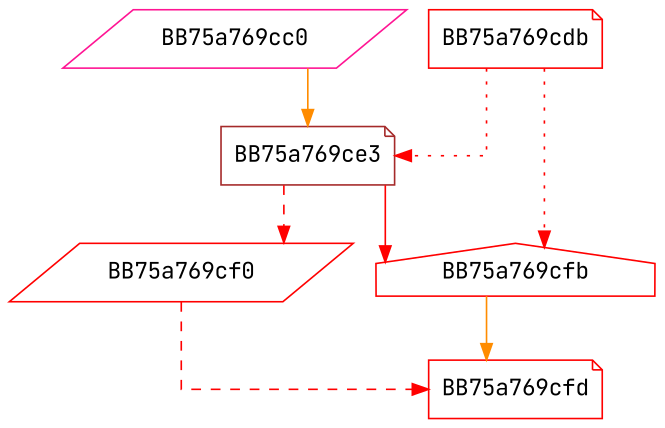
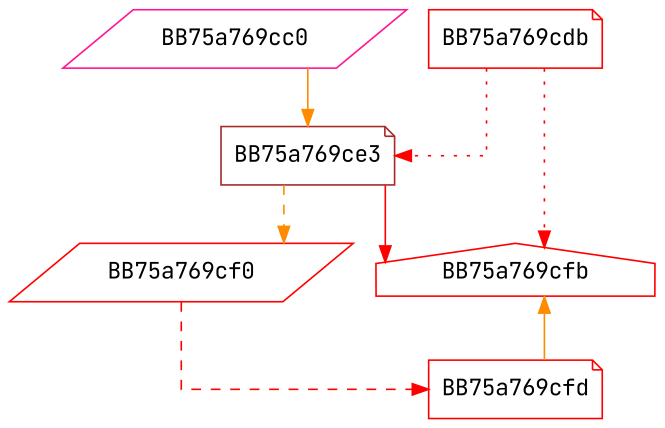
edge "BB75a769ce3" -> "BB75a769cf0": color red -> darkorange
edge "BB75a769cfb" -> "BB75a769cfd": reversed
